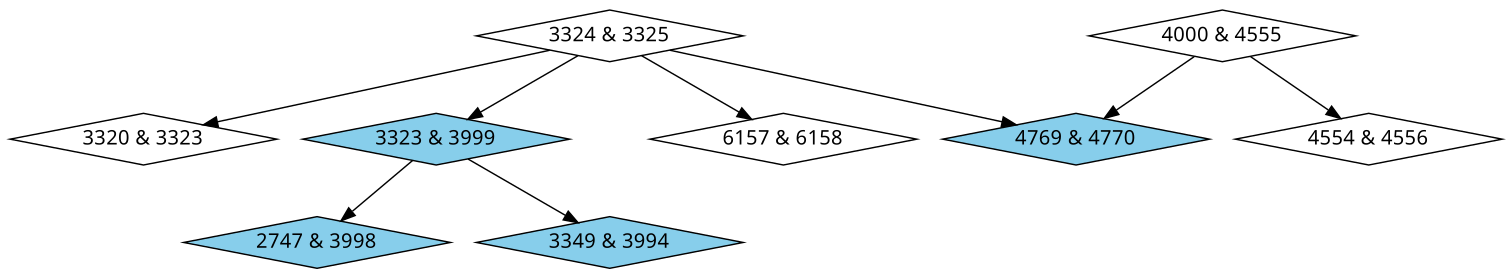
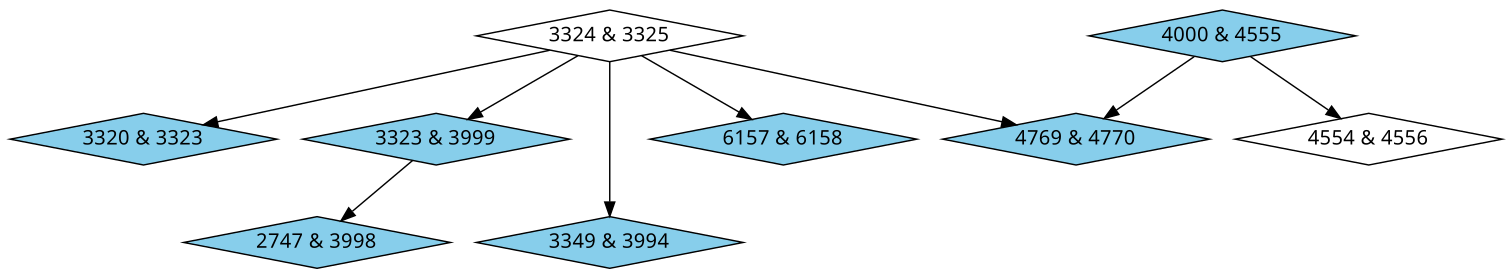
node "4000 & 4555": fillcolor white -> skyblue
node "3320 & 3323": fillcolor white -> skyblue
node "6157 & 6158": fillcolor white -> skyblue
edge "3323 & 3999" -> "3349 & 3994": now "3324 & 3325" -> "3349 & 3994"
